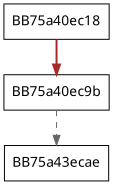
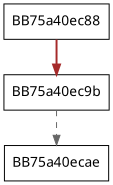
node "BB75a40ec18": label "BB75a40ec18" -> "BB75a40ec88"
node "BB75a43ecae": label "BB75a43ecae" -> "BB75a40ecae"
